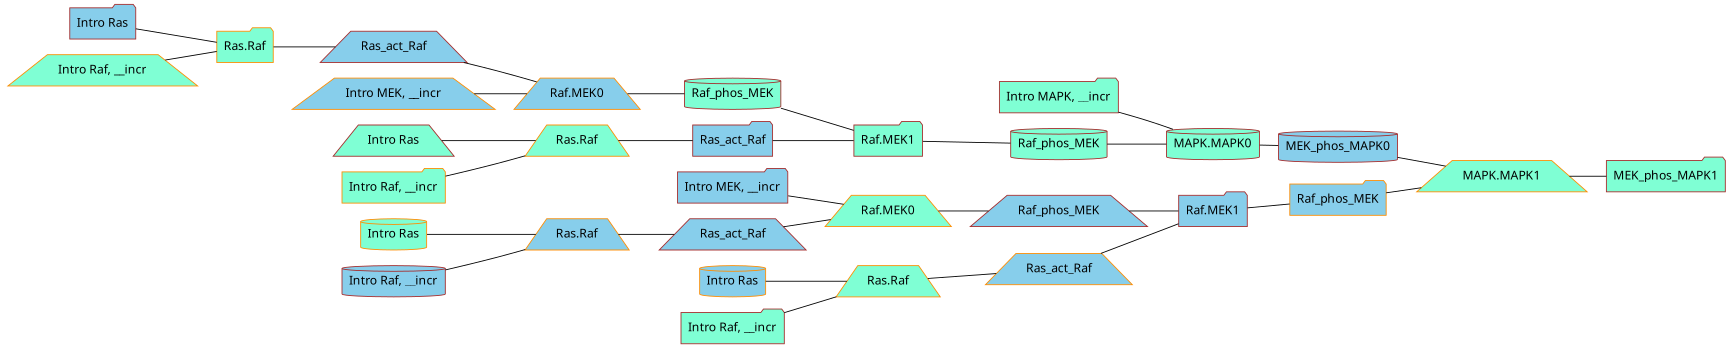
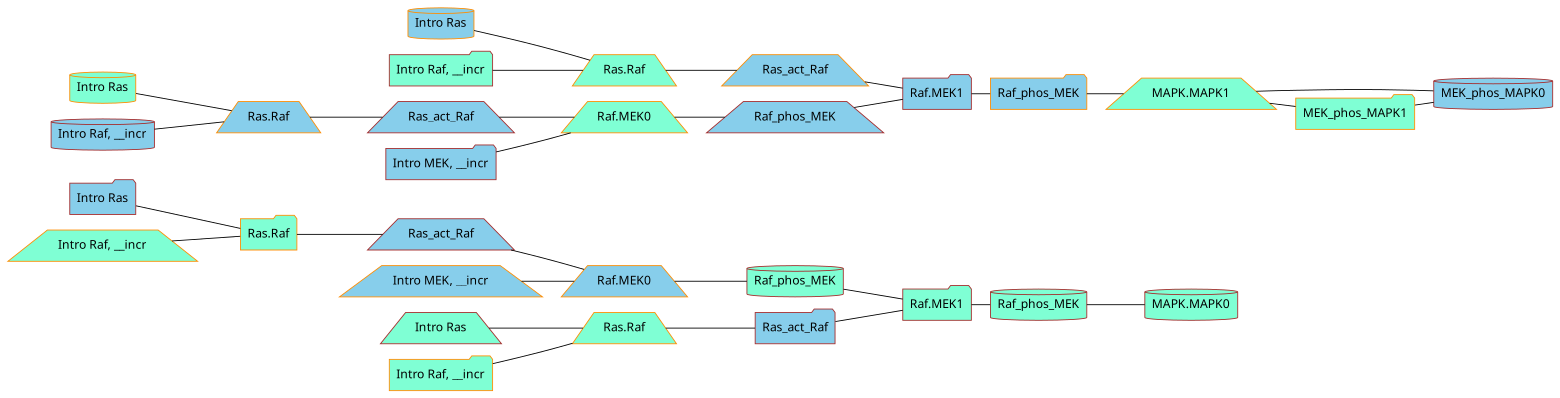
node "Intro MAPK, __incr": removed
edge "MAPK.MAPK0" -- "MEK_phos_MAPK0": now "MEK_phos_MAPK1" -- "MEK_phos_MAPK0"
node "MEK_phos_MAPK1": color brown -> darkorange
